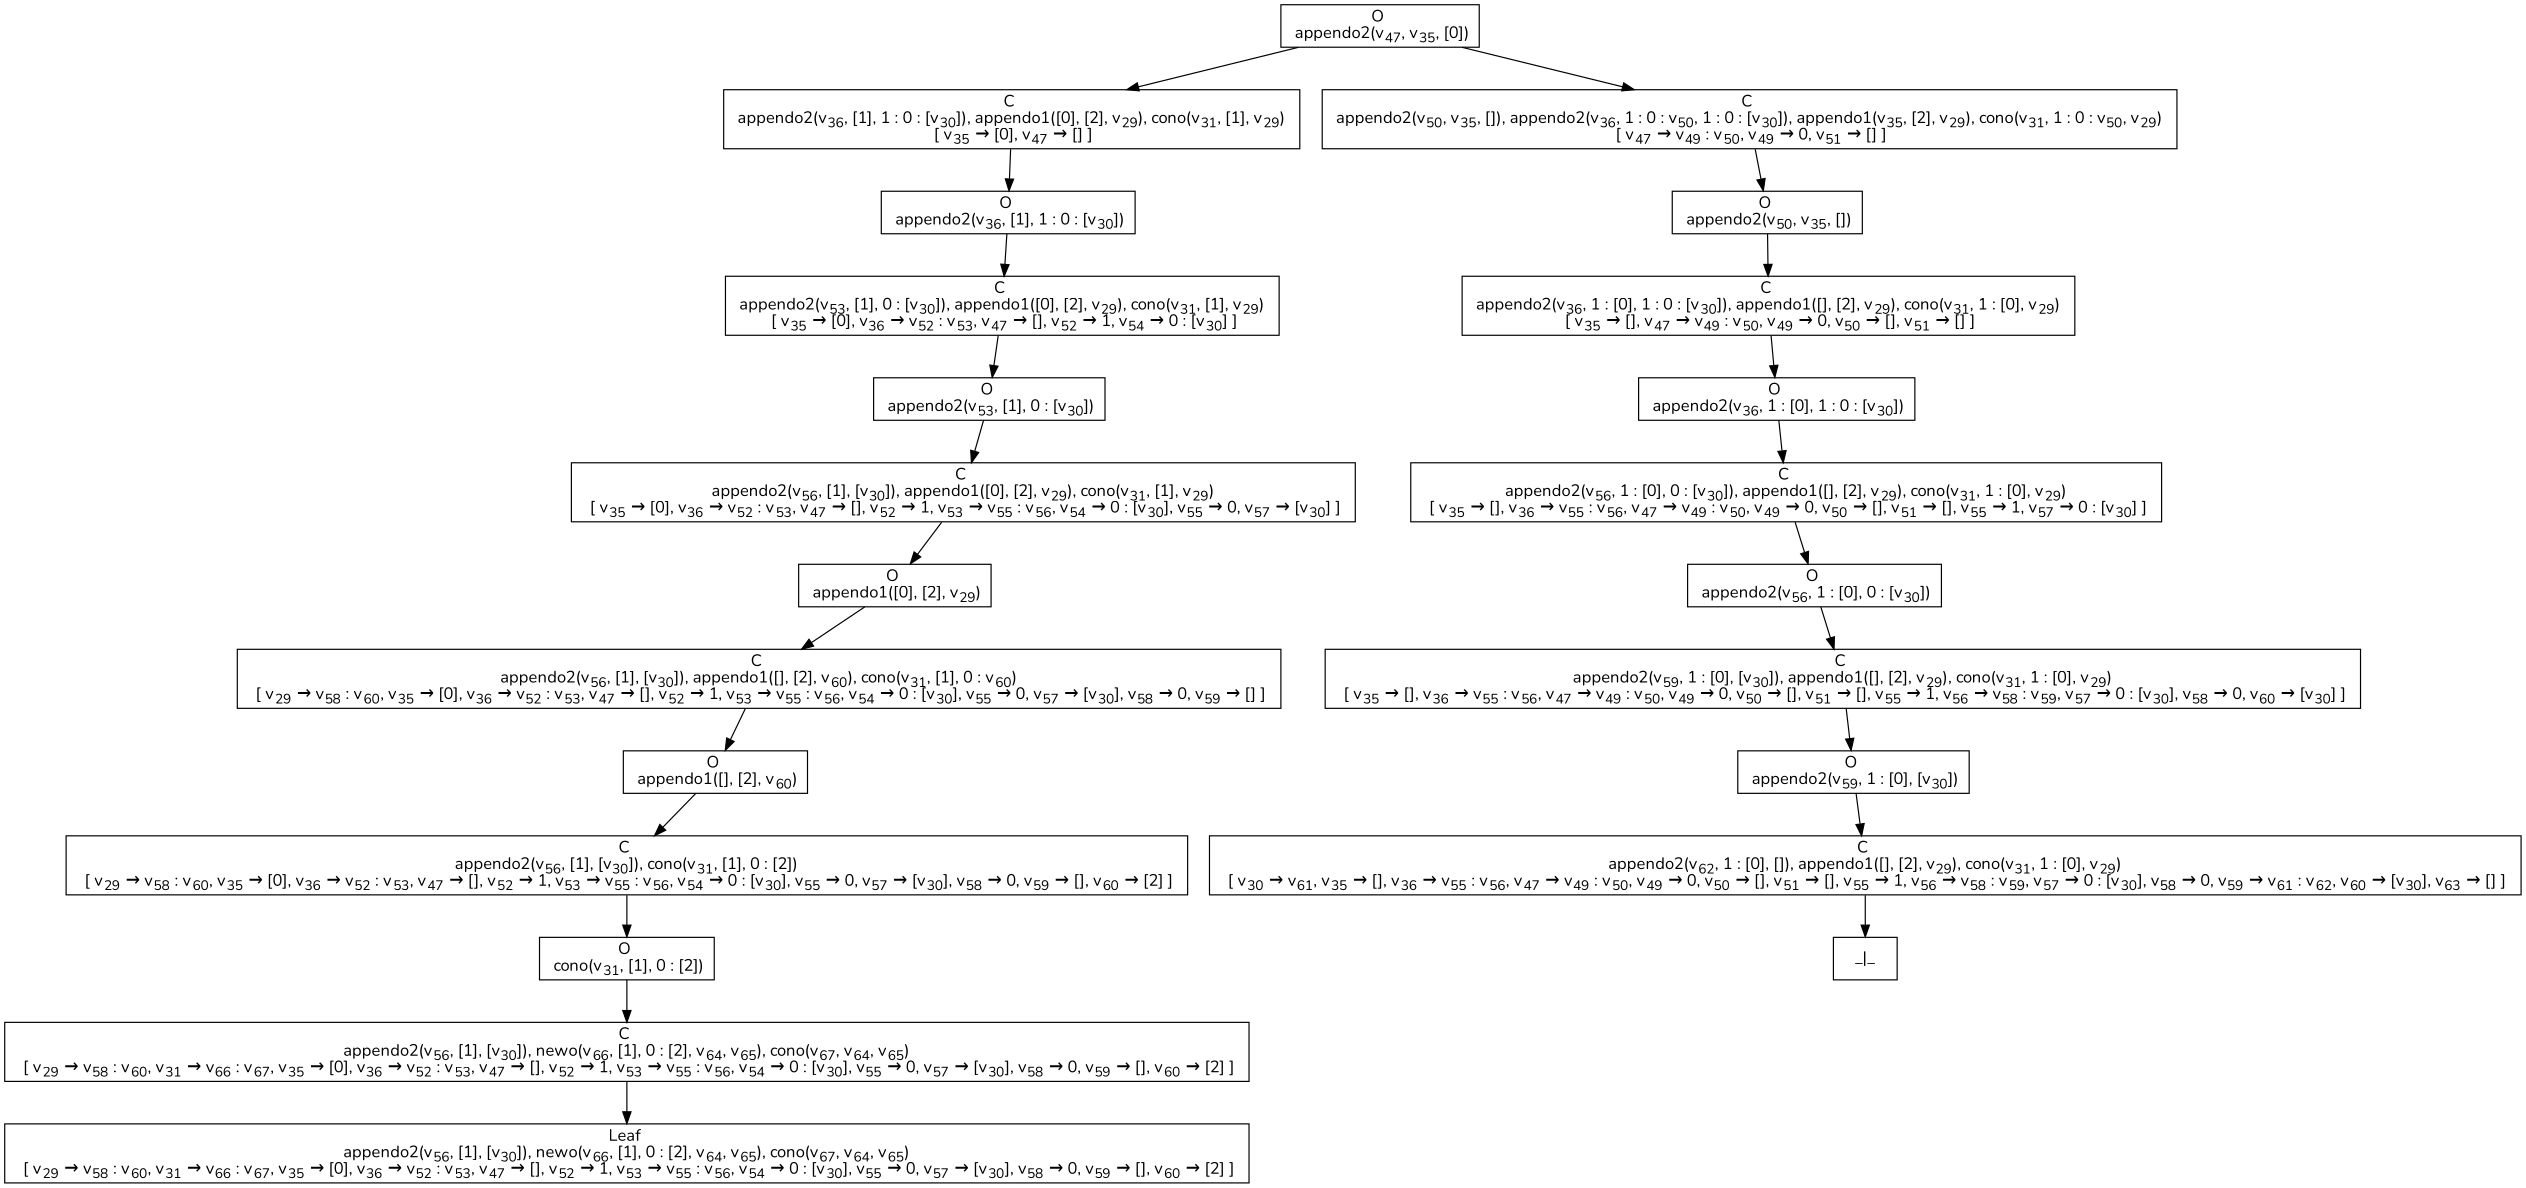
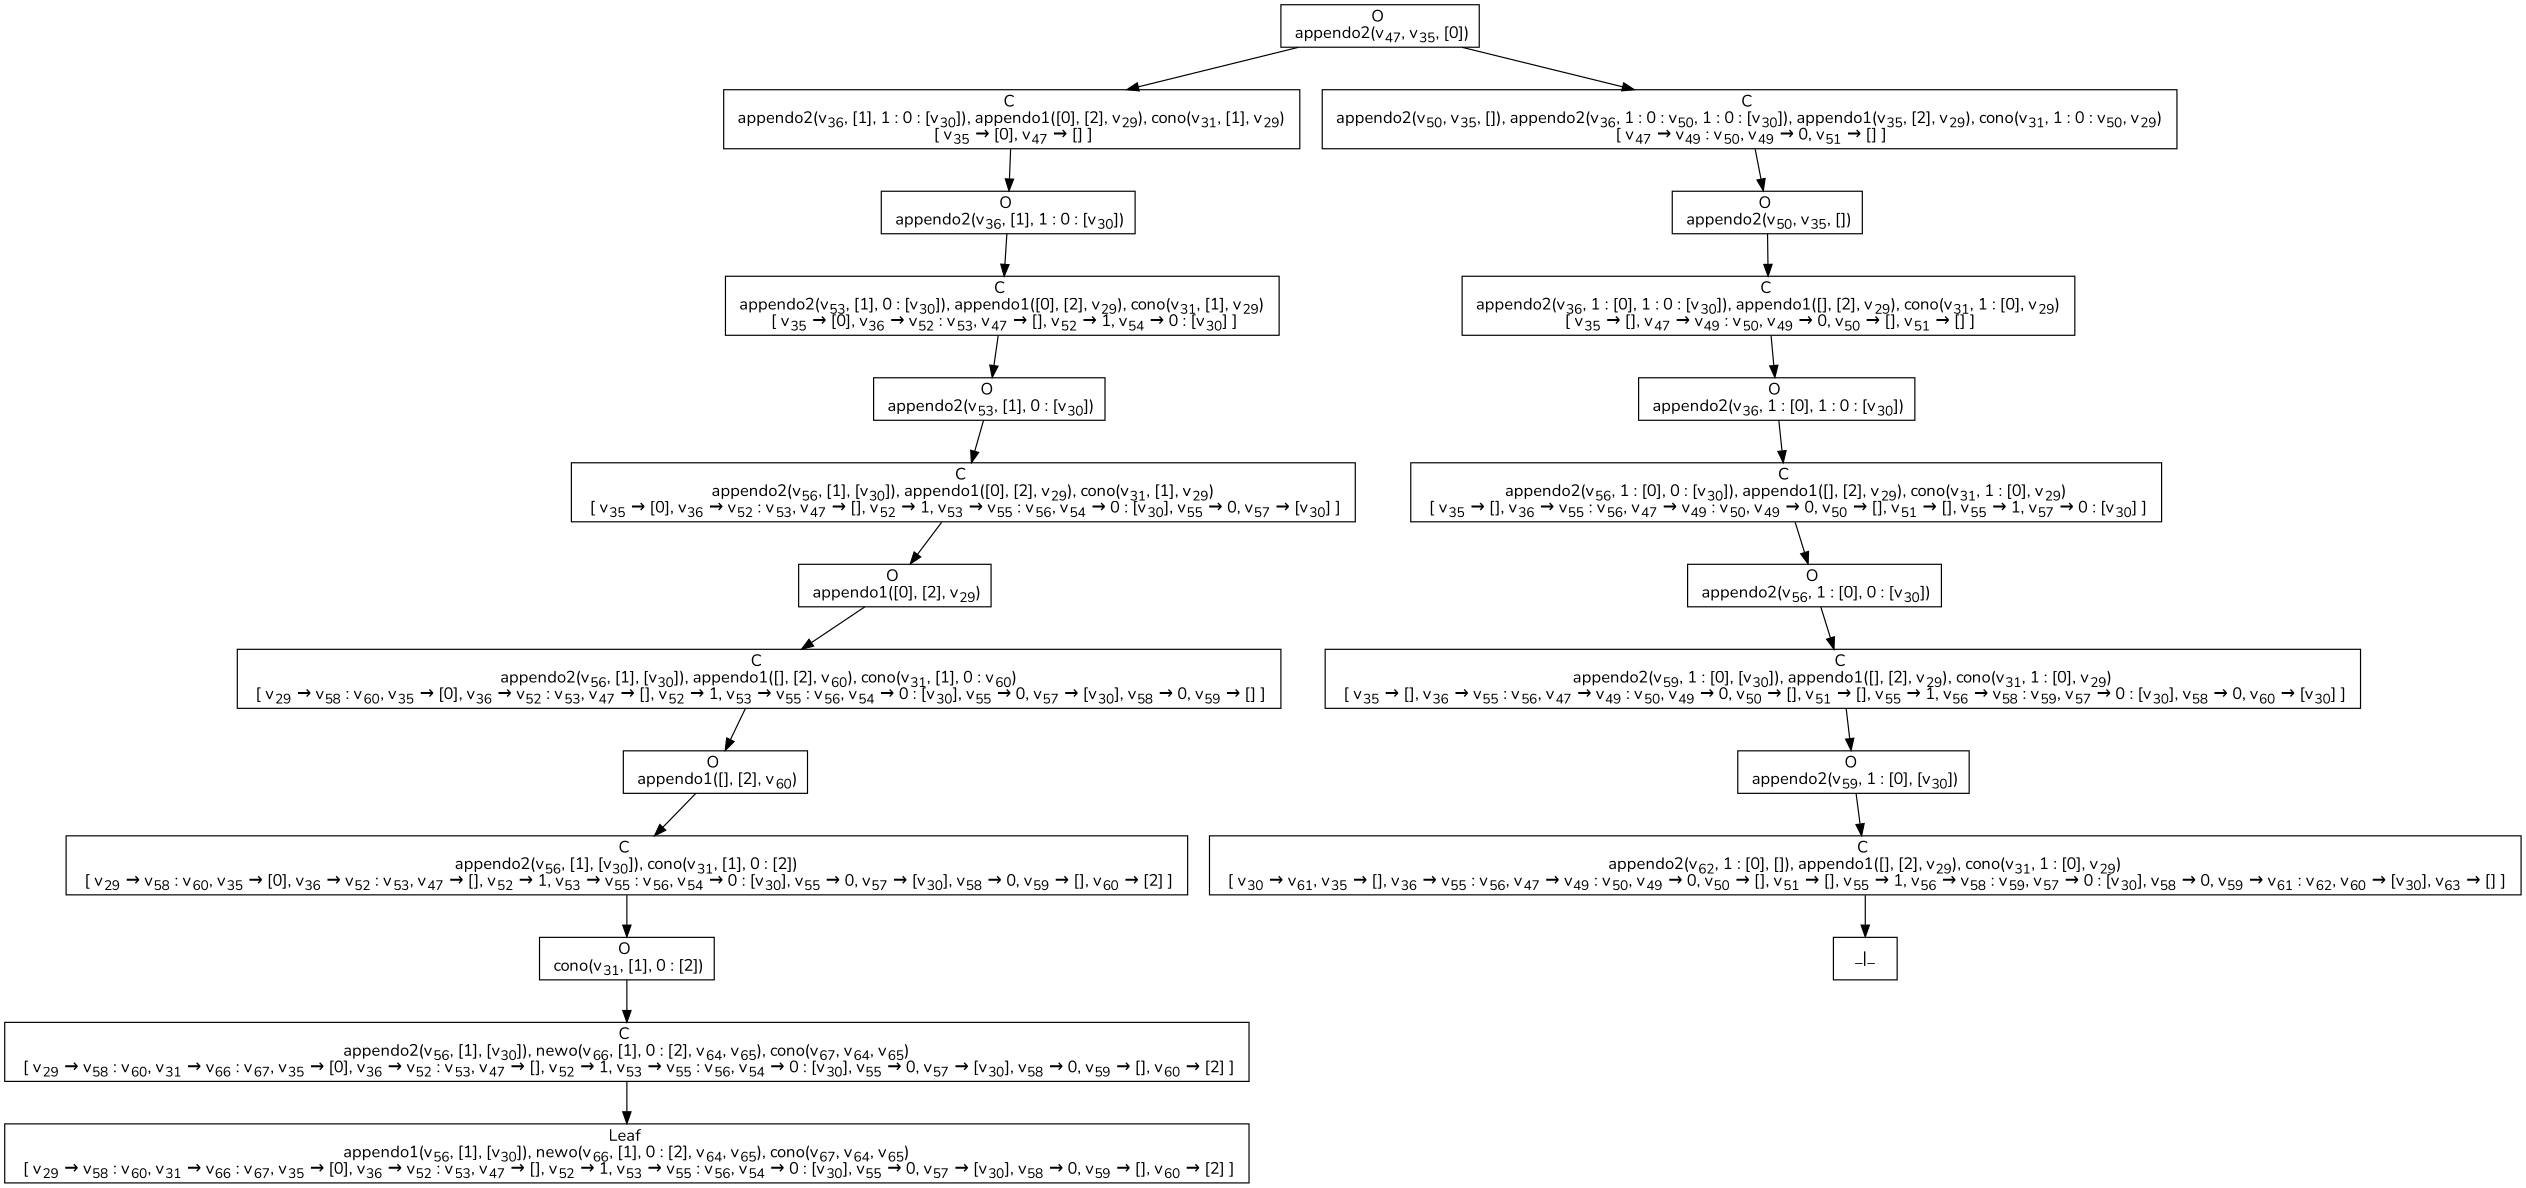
node "Leaf": text "appendo2(v" -> "appendo1(v"
